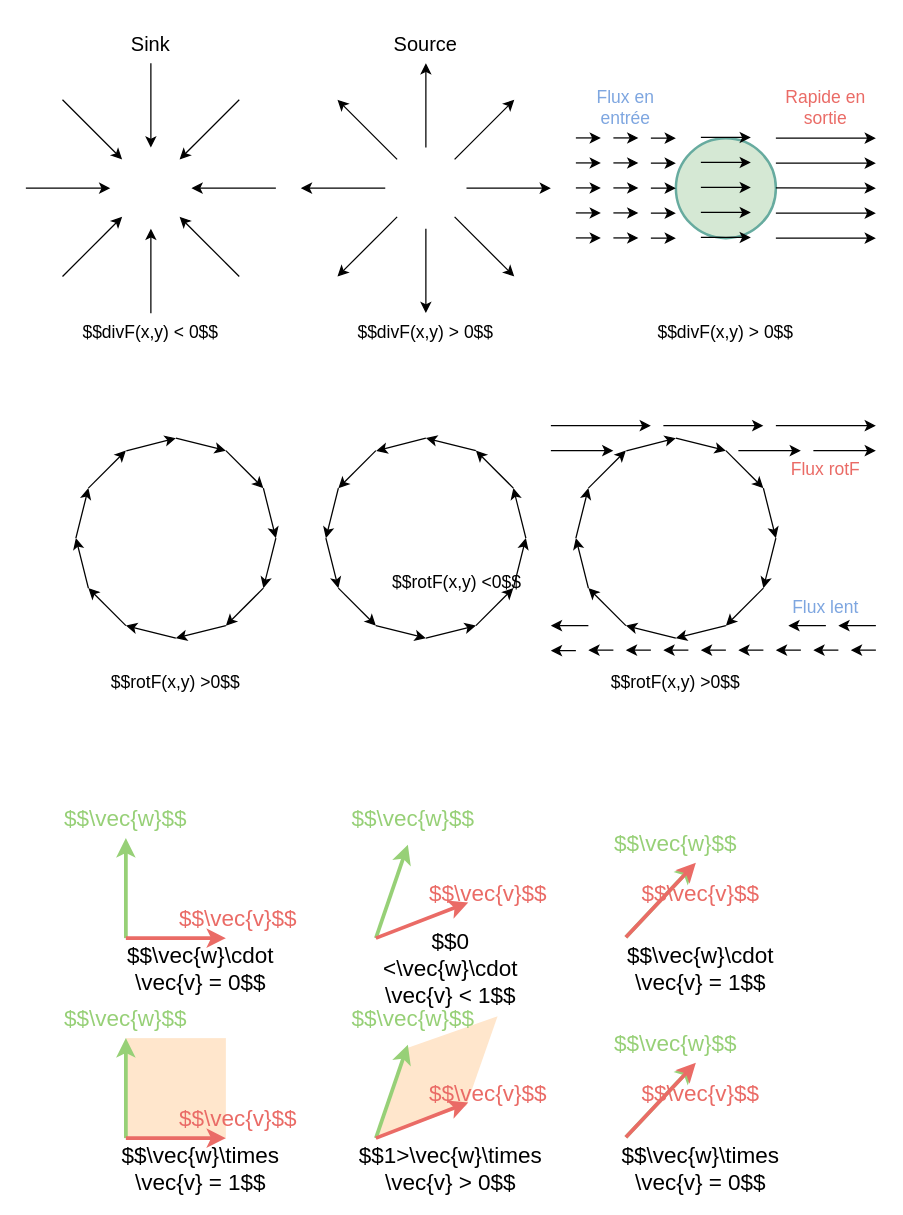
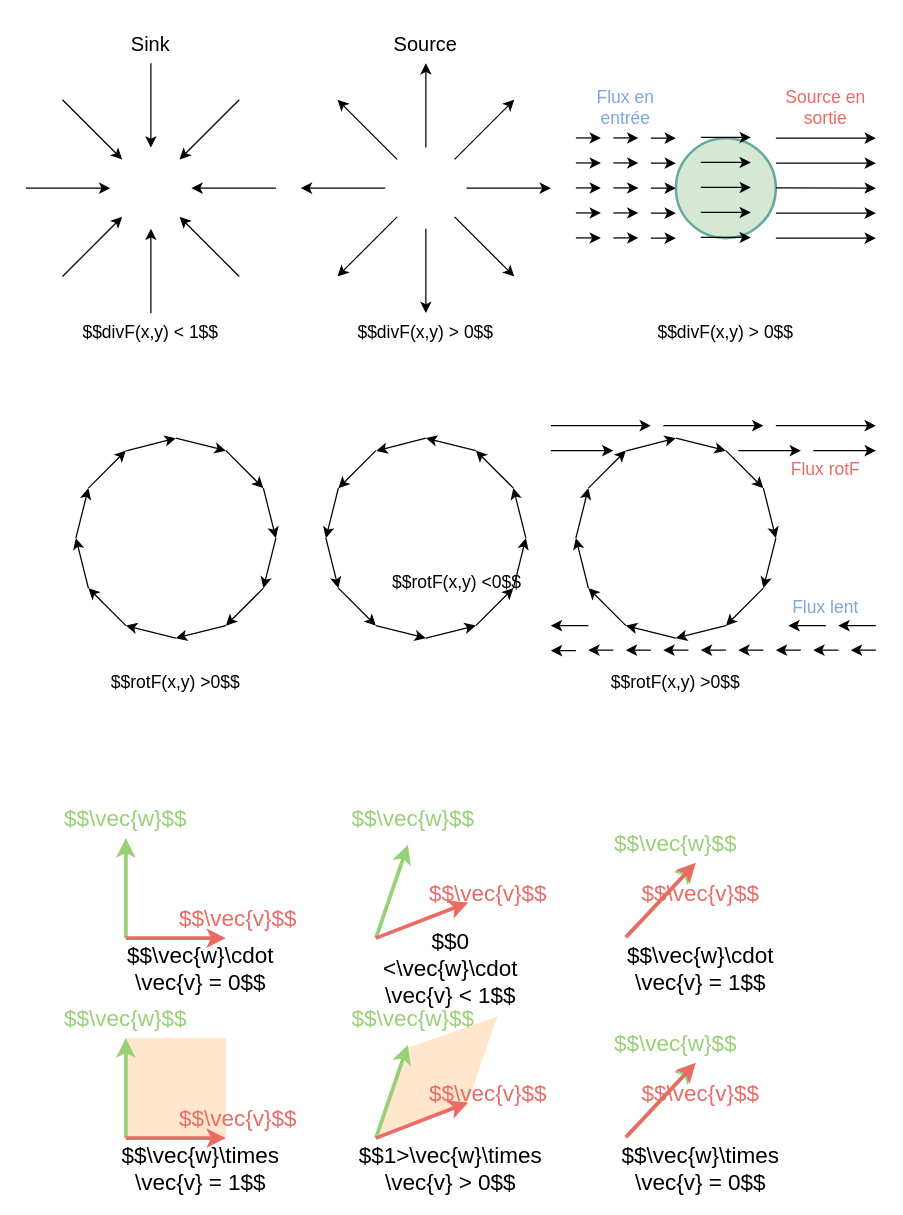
node "Rapide en sortie": label "Rapide en sortie" -> "Source en sortie"
node "$$divF(x,y) < 0$$": label "$$divF(x,y) < 0$$" -> "$$divF(x,y) < 1$$"
